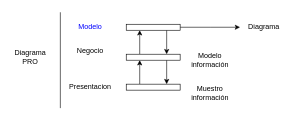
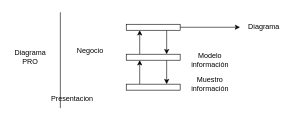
node "Modelo": removed
node "Presentacion": moved (90, 87) -> (72, 99)
node "Muestro información": moved (210, 93) -> (210, 84)
